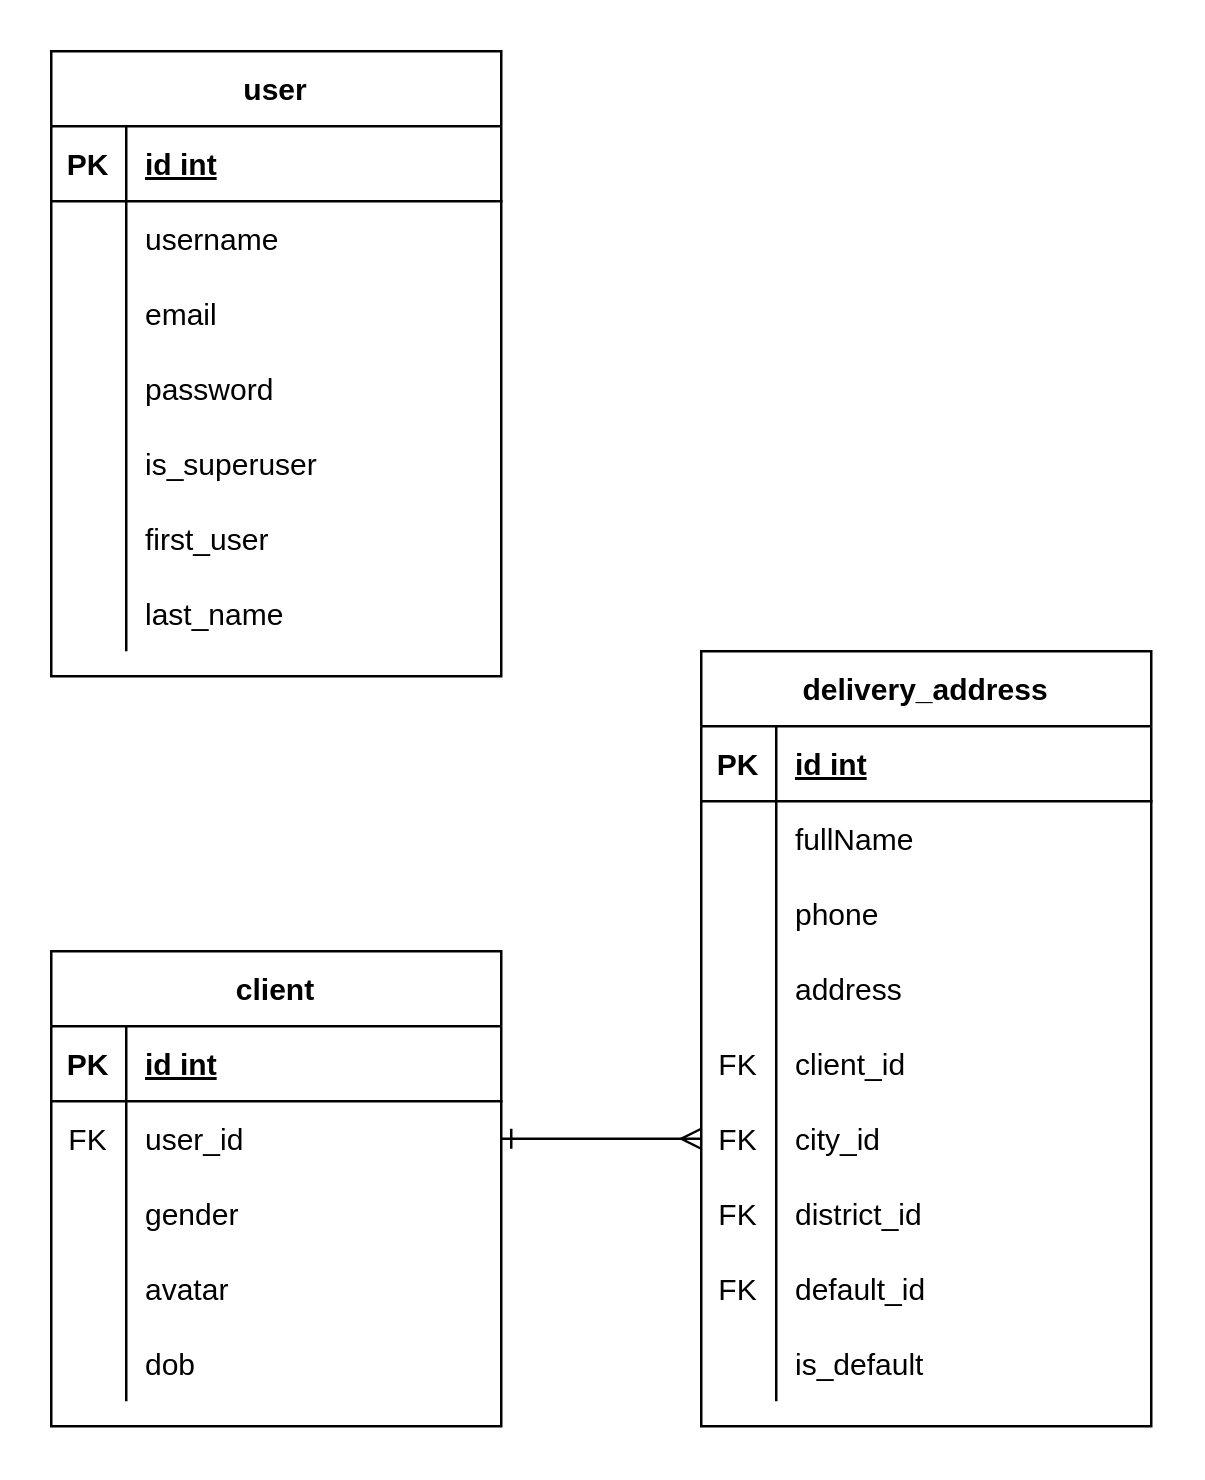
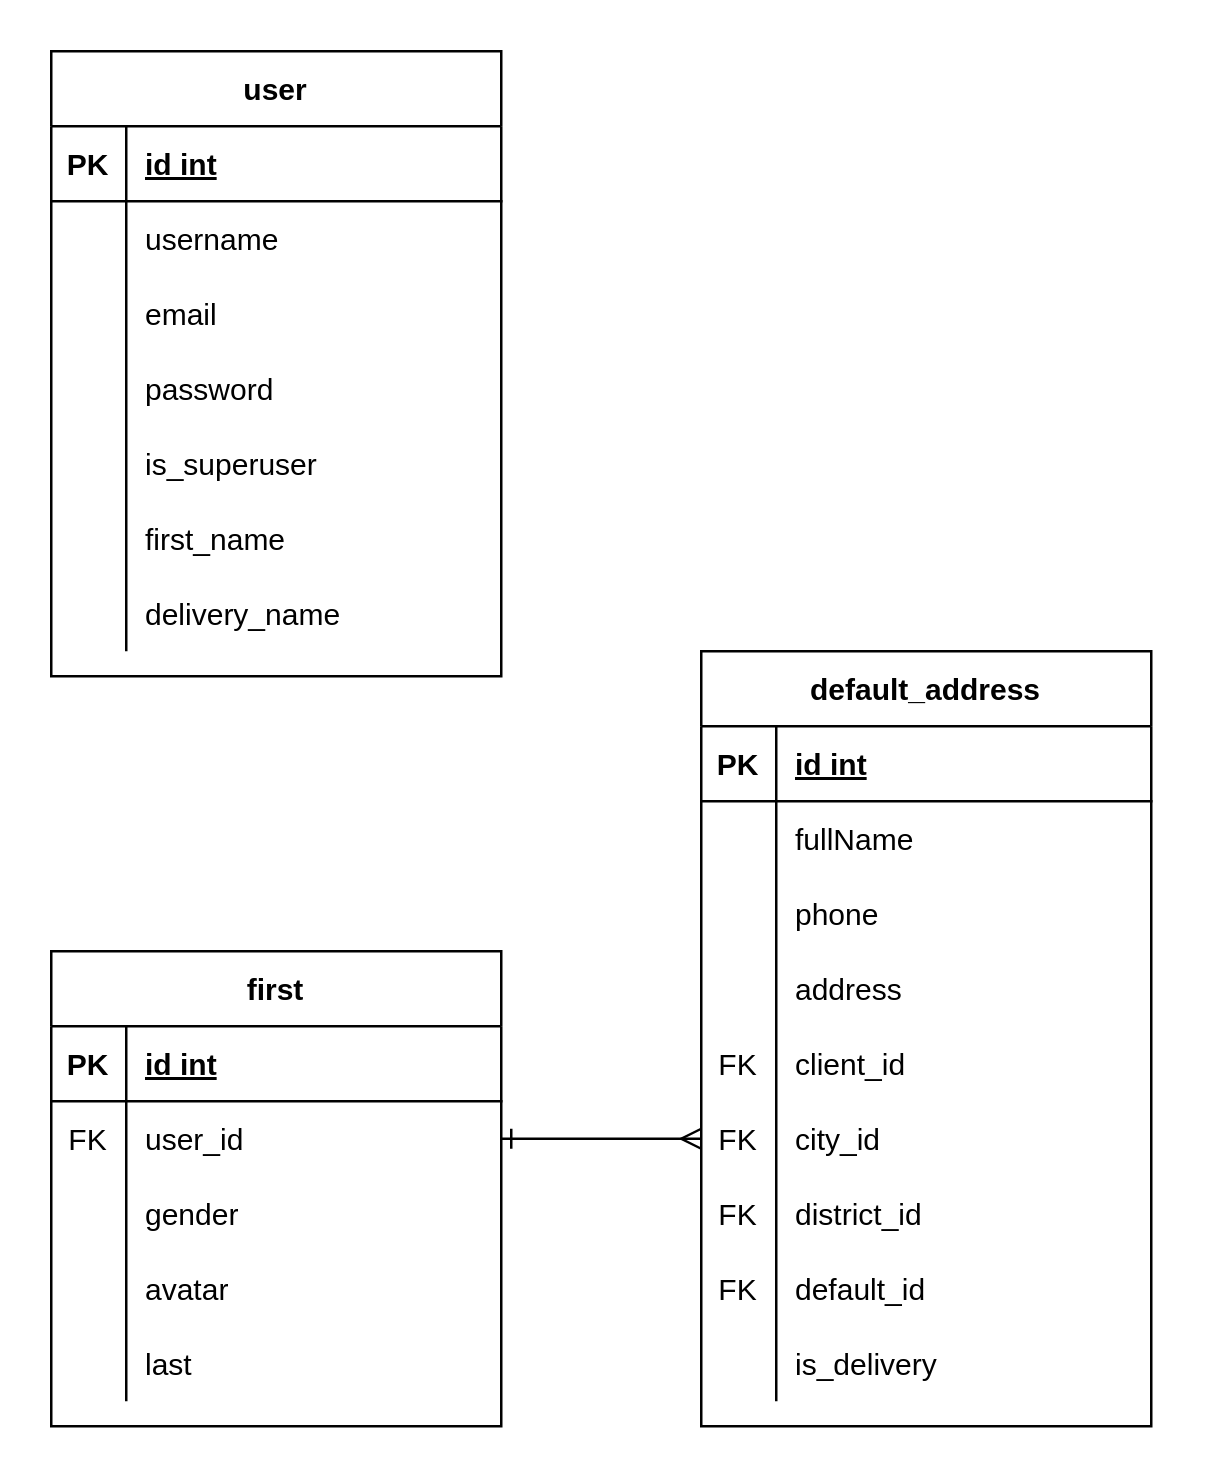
node "first_user": label "first_user" -> "first_name"
node "last_name": label "last_name" -> "delivery_name"
node "delivery_address": label "delivery_address" -> "default_address"
node "client": label "client" -> "first"
node "dob": label "dob" -> "last"
node "is_default": label "is_default" -> "is_delivery"
